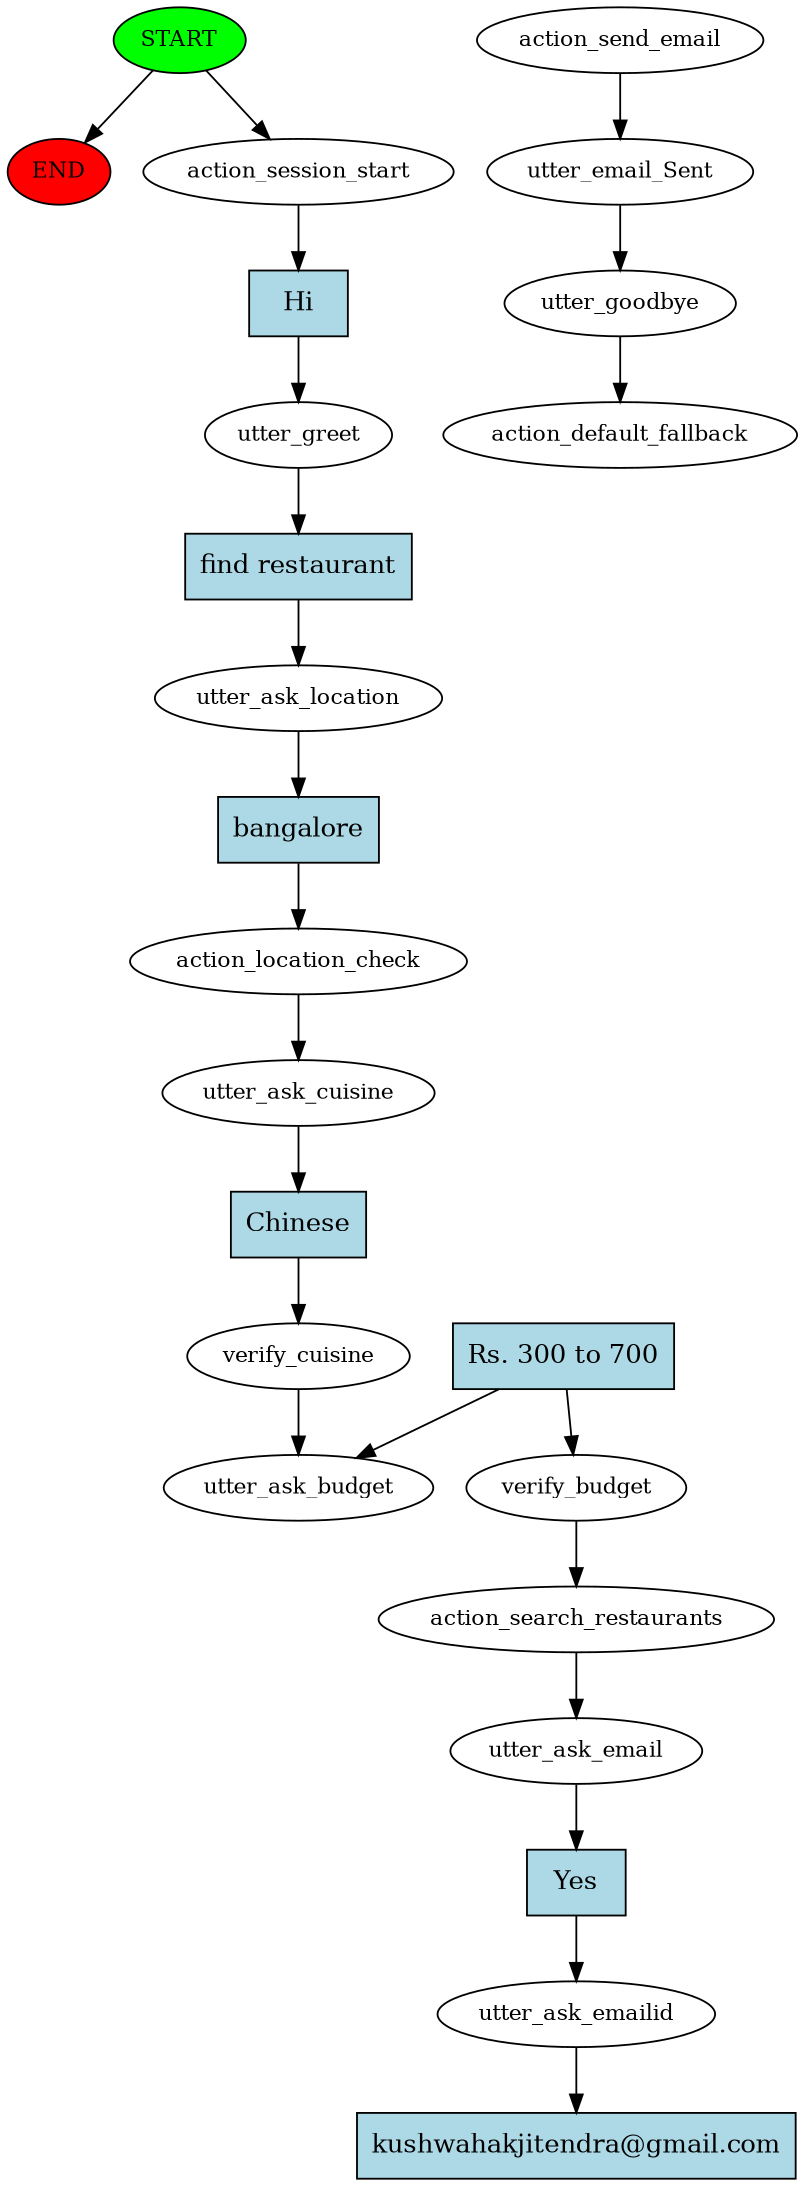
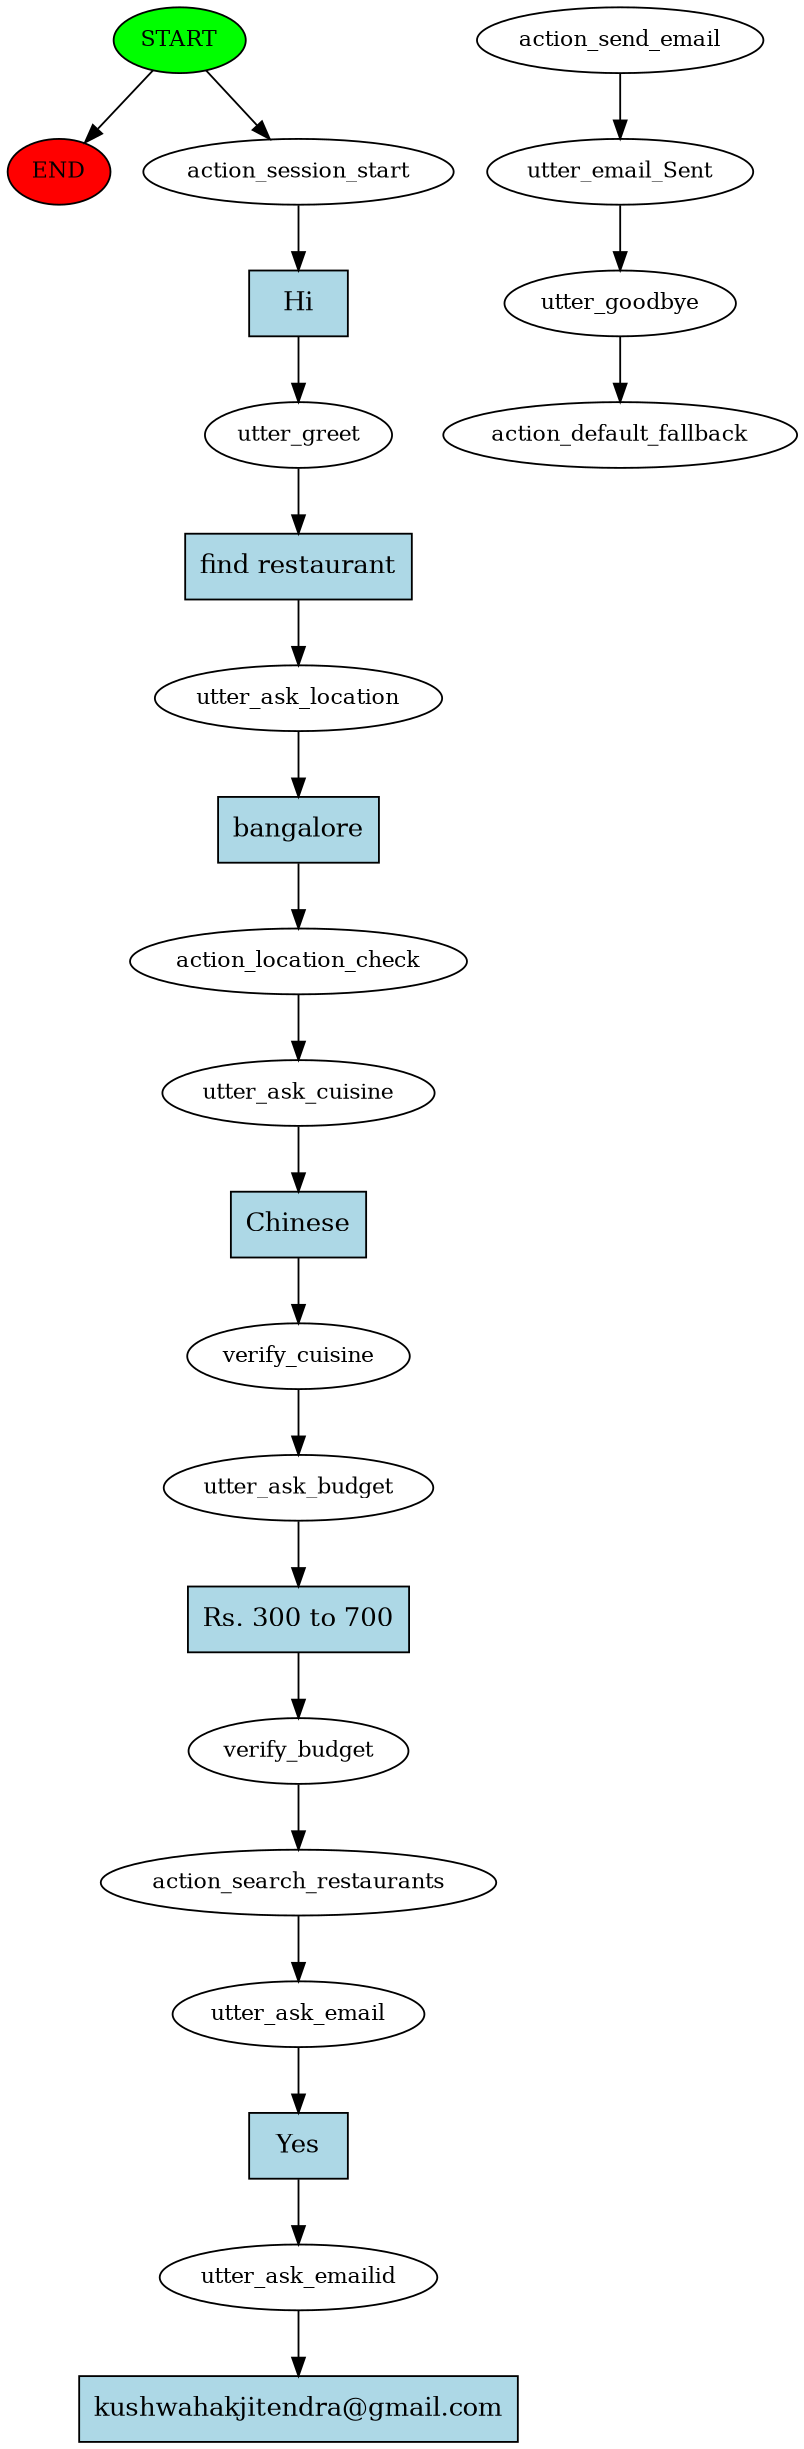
edge "Rs. 300 to 700" -> "utter_ask_budget": reversed
